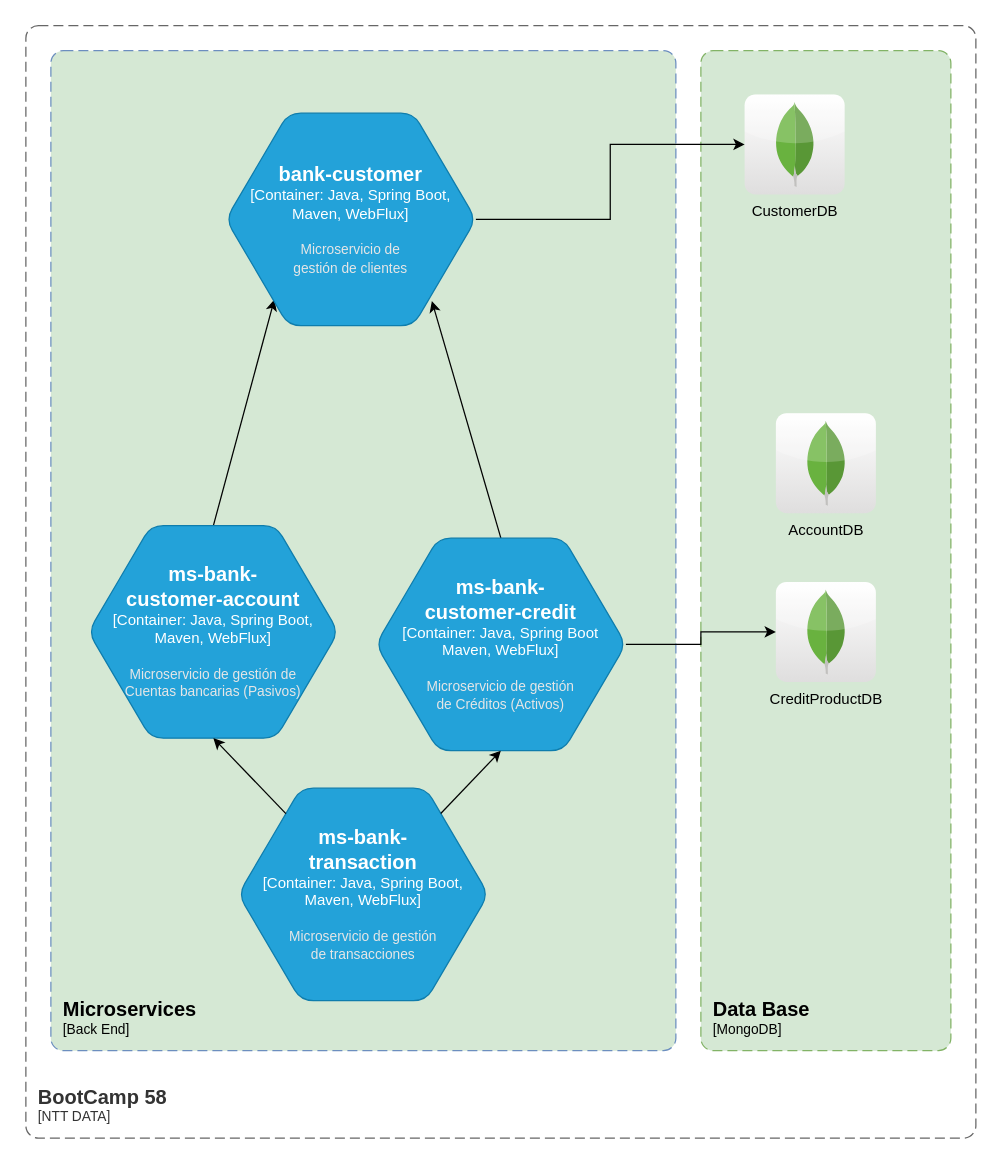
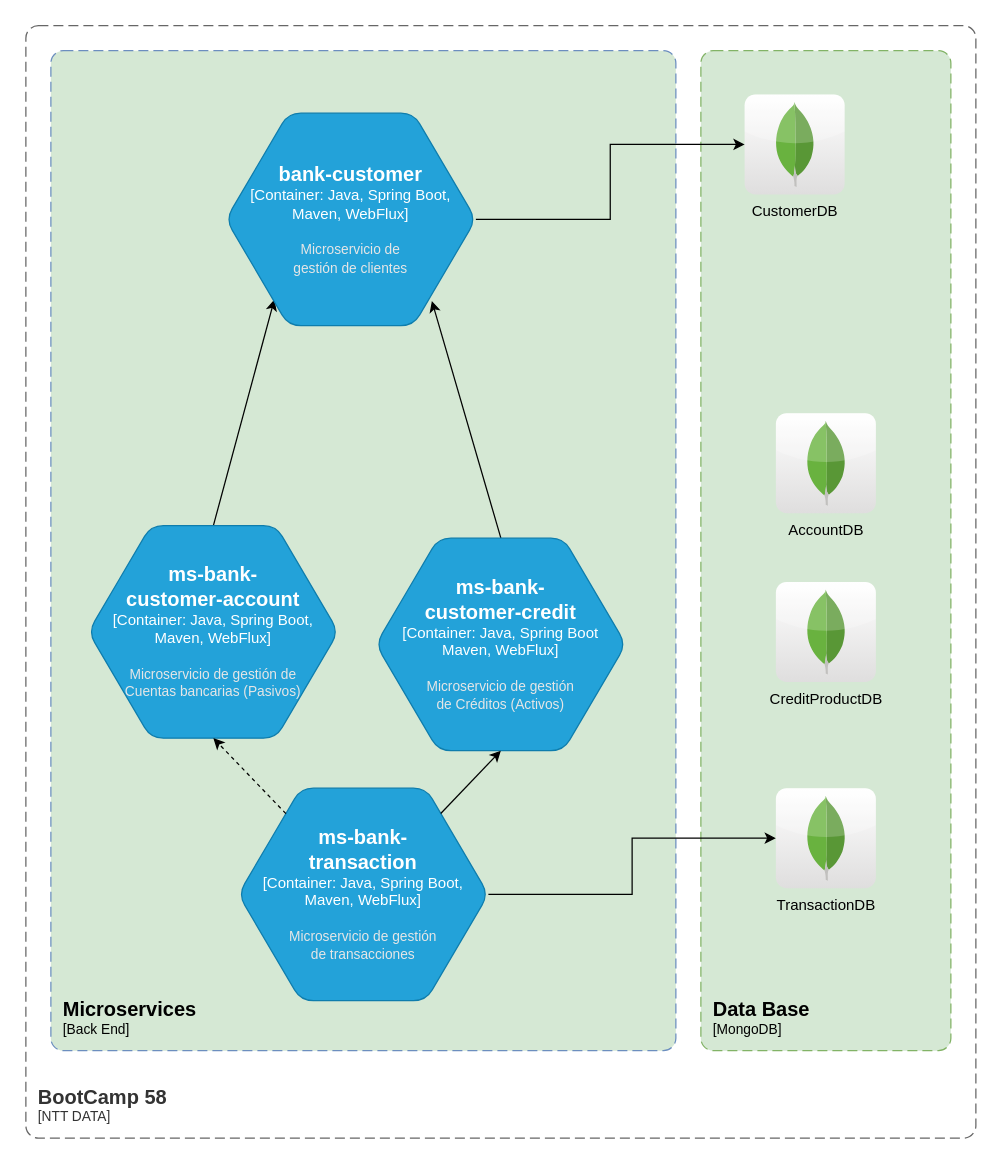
edge "ms-bank- customer-credit [Container: Java, Spring Boot Maven, WebFlux] Microservicio de gestión de Créditos (Activos)" -> "CreditProductDB": removed
edge "ms-bank- transaction [Container: Java, Spring Boot, Maven, WebFlux] Microservicio de gestión de transacciones" -> "ms-bank- customer-account [Container: Java, Spring Boot, Maven, WebFlux] Microservicio de gestión de Cuentas bancarias (Pasivos)": style solid -> dashed
node "TransactionDB": added
edge "ms-bank- transaction [Container: Java, Spring Boot, Maven, WebFlux] Microservicio de gestión de transacciones" -> "TransactionDB": added
